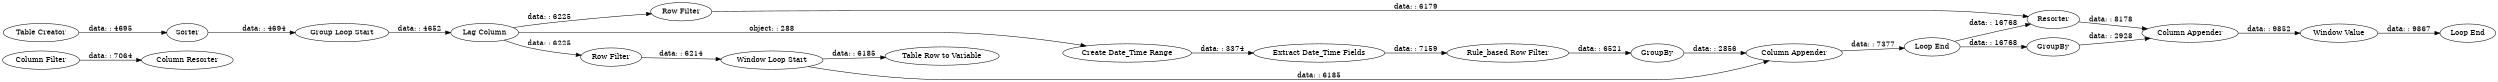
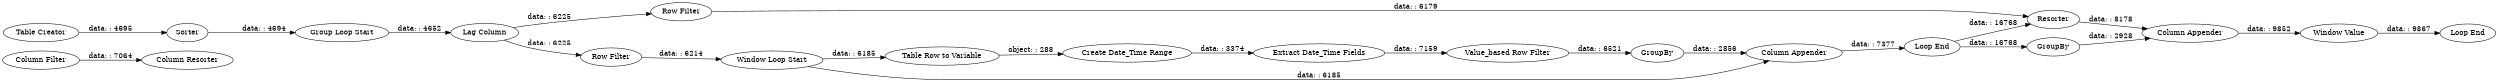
edge "Lag Column" -> "Create Date_Time Range": now "Table Row to Variable" -> "Create Date_Time Range"
node "Rule_based Row Filter": label "Rule_based Row Filter" -> "Value_based Row Filter"
